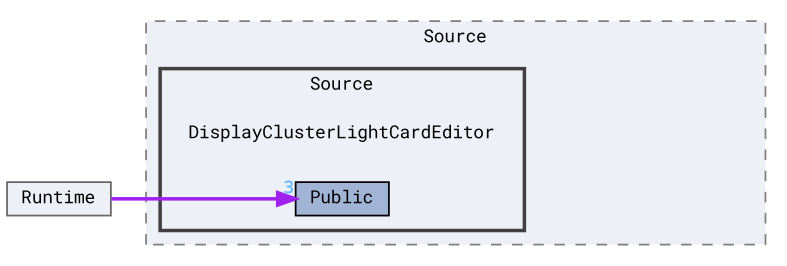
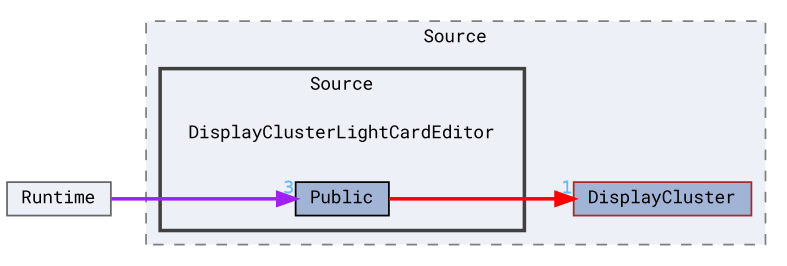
node "DisplayCluster": added
